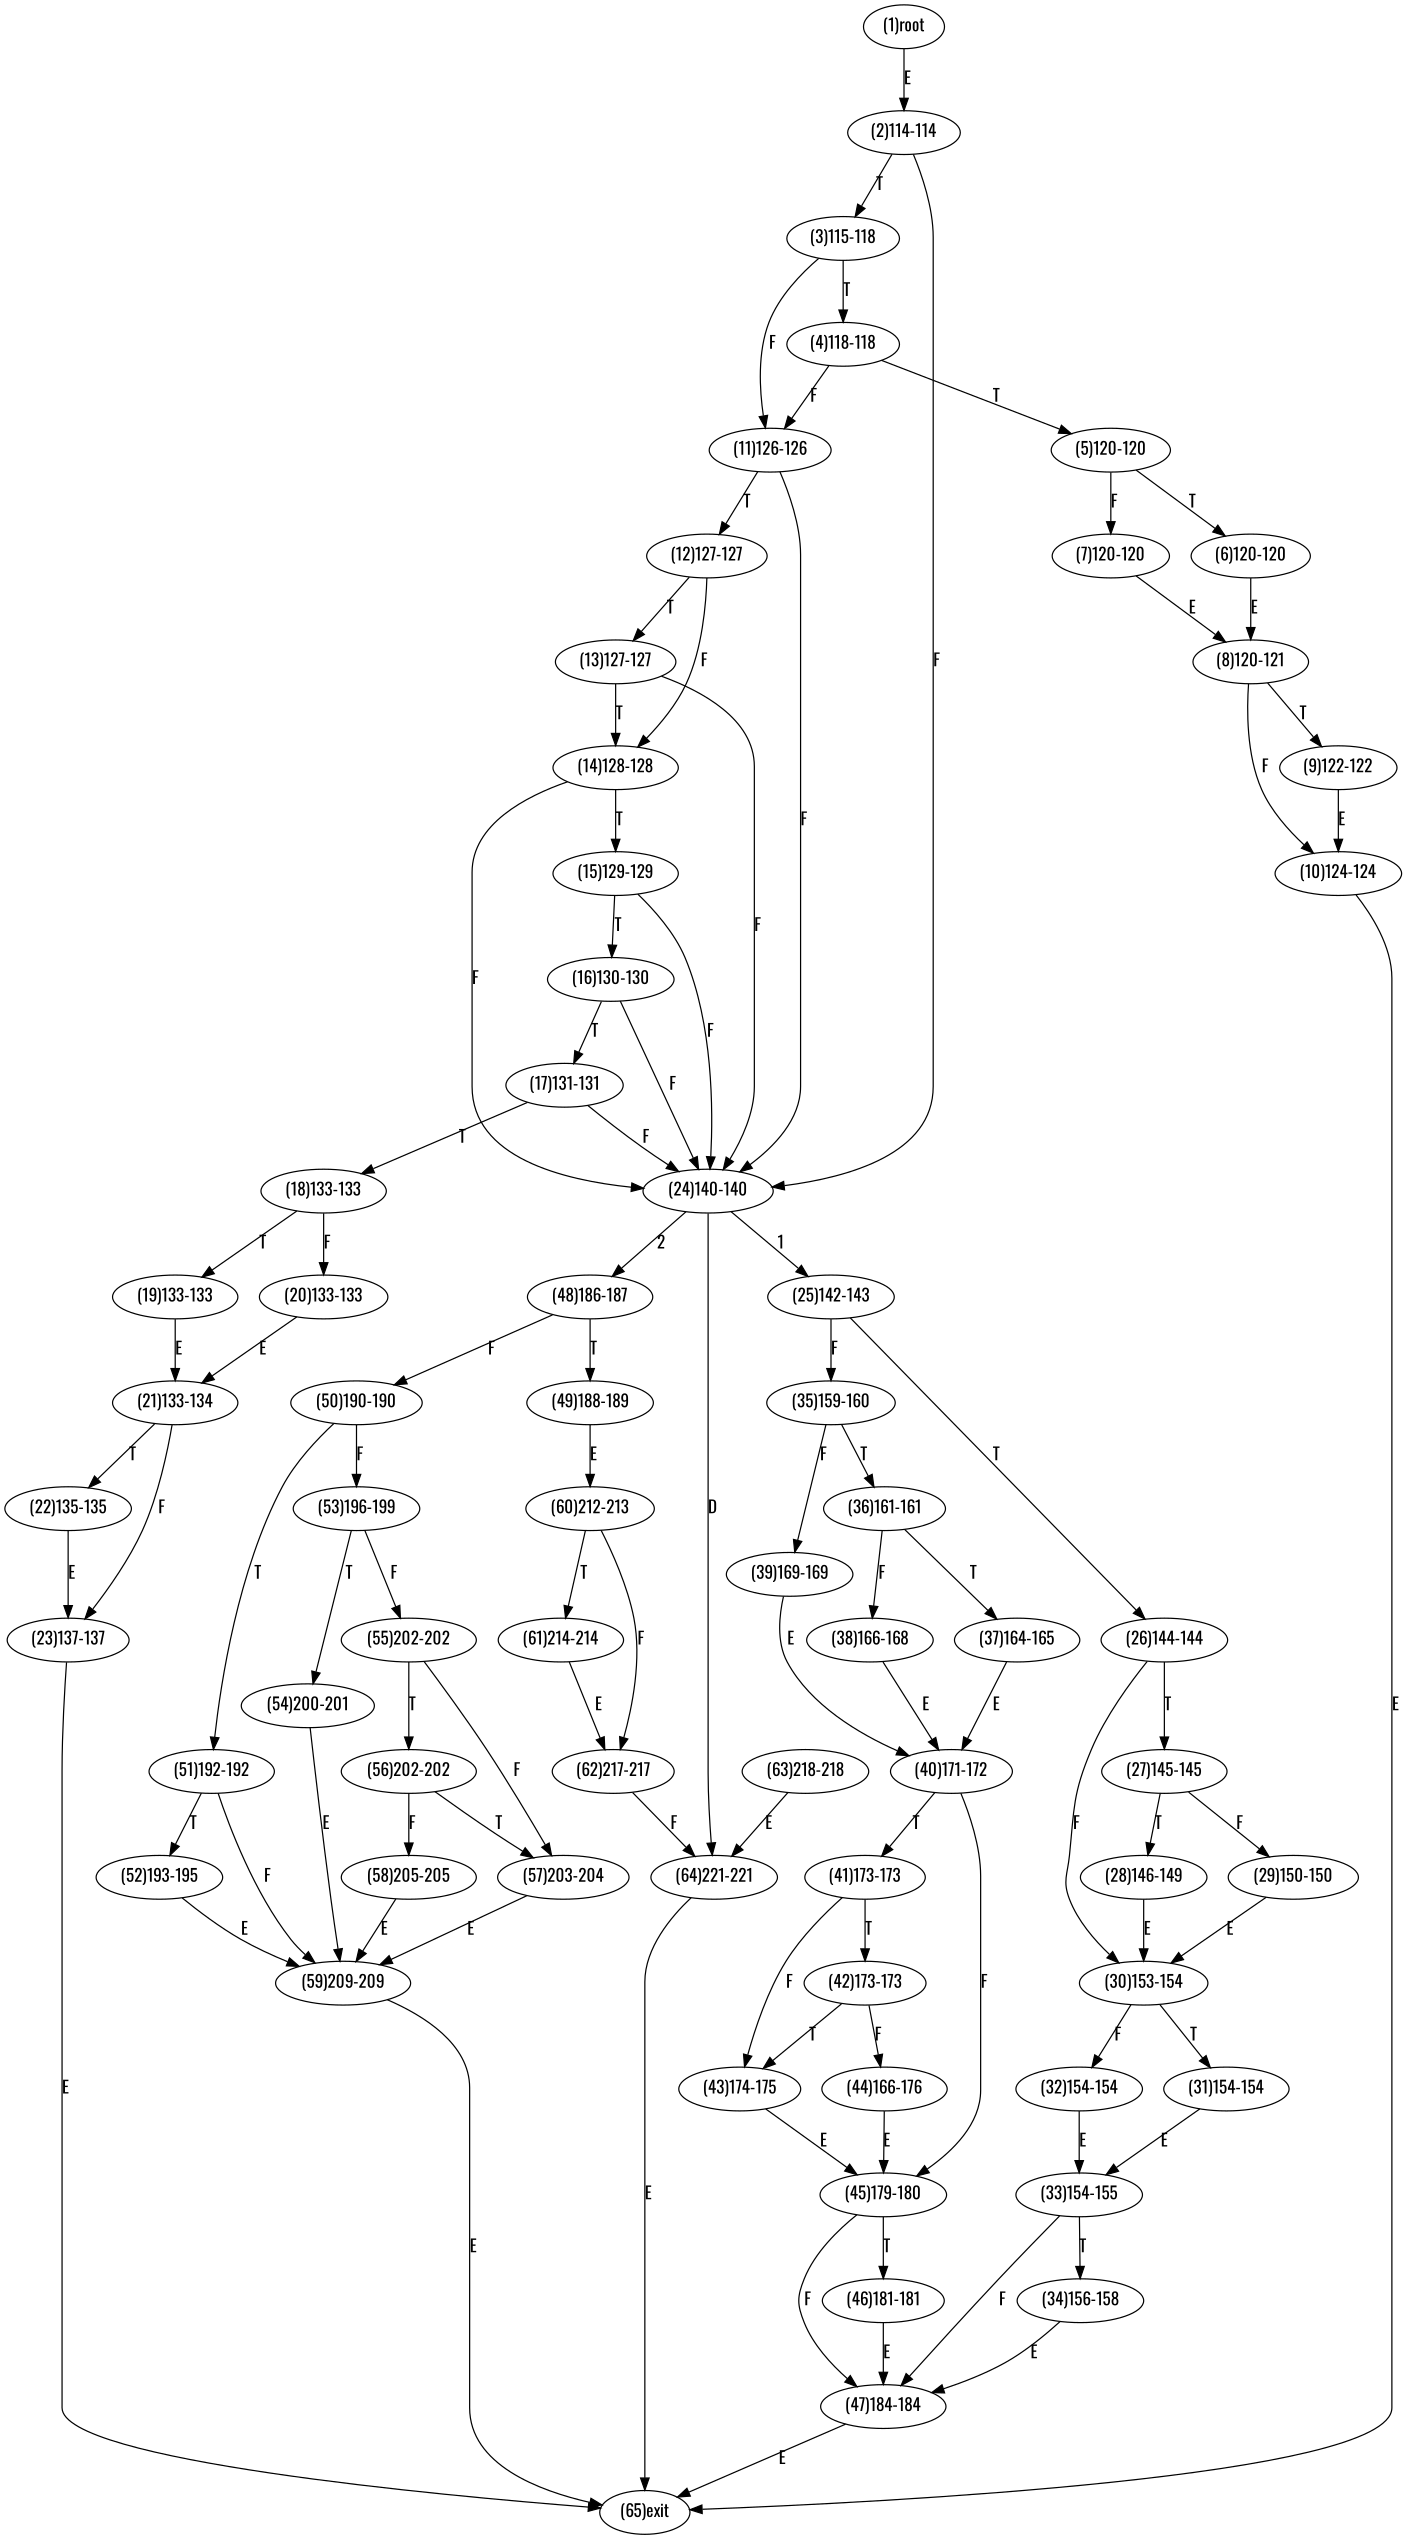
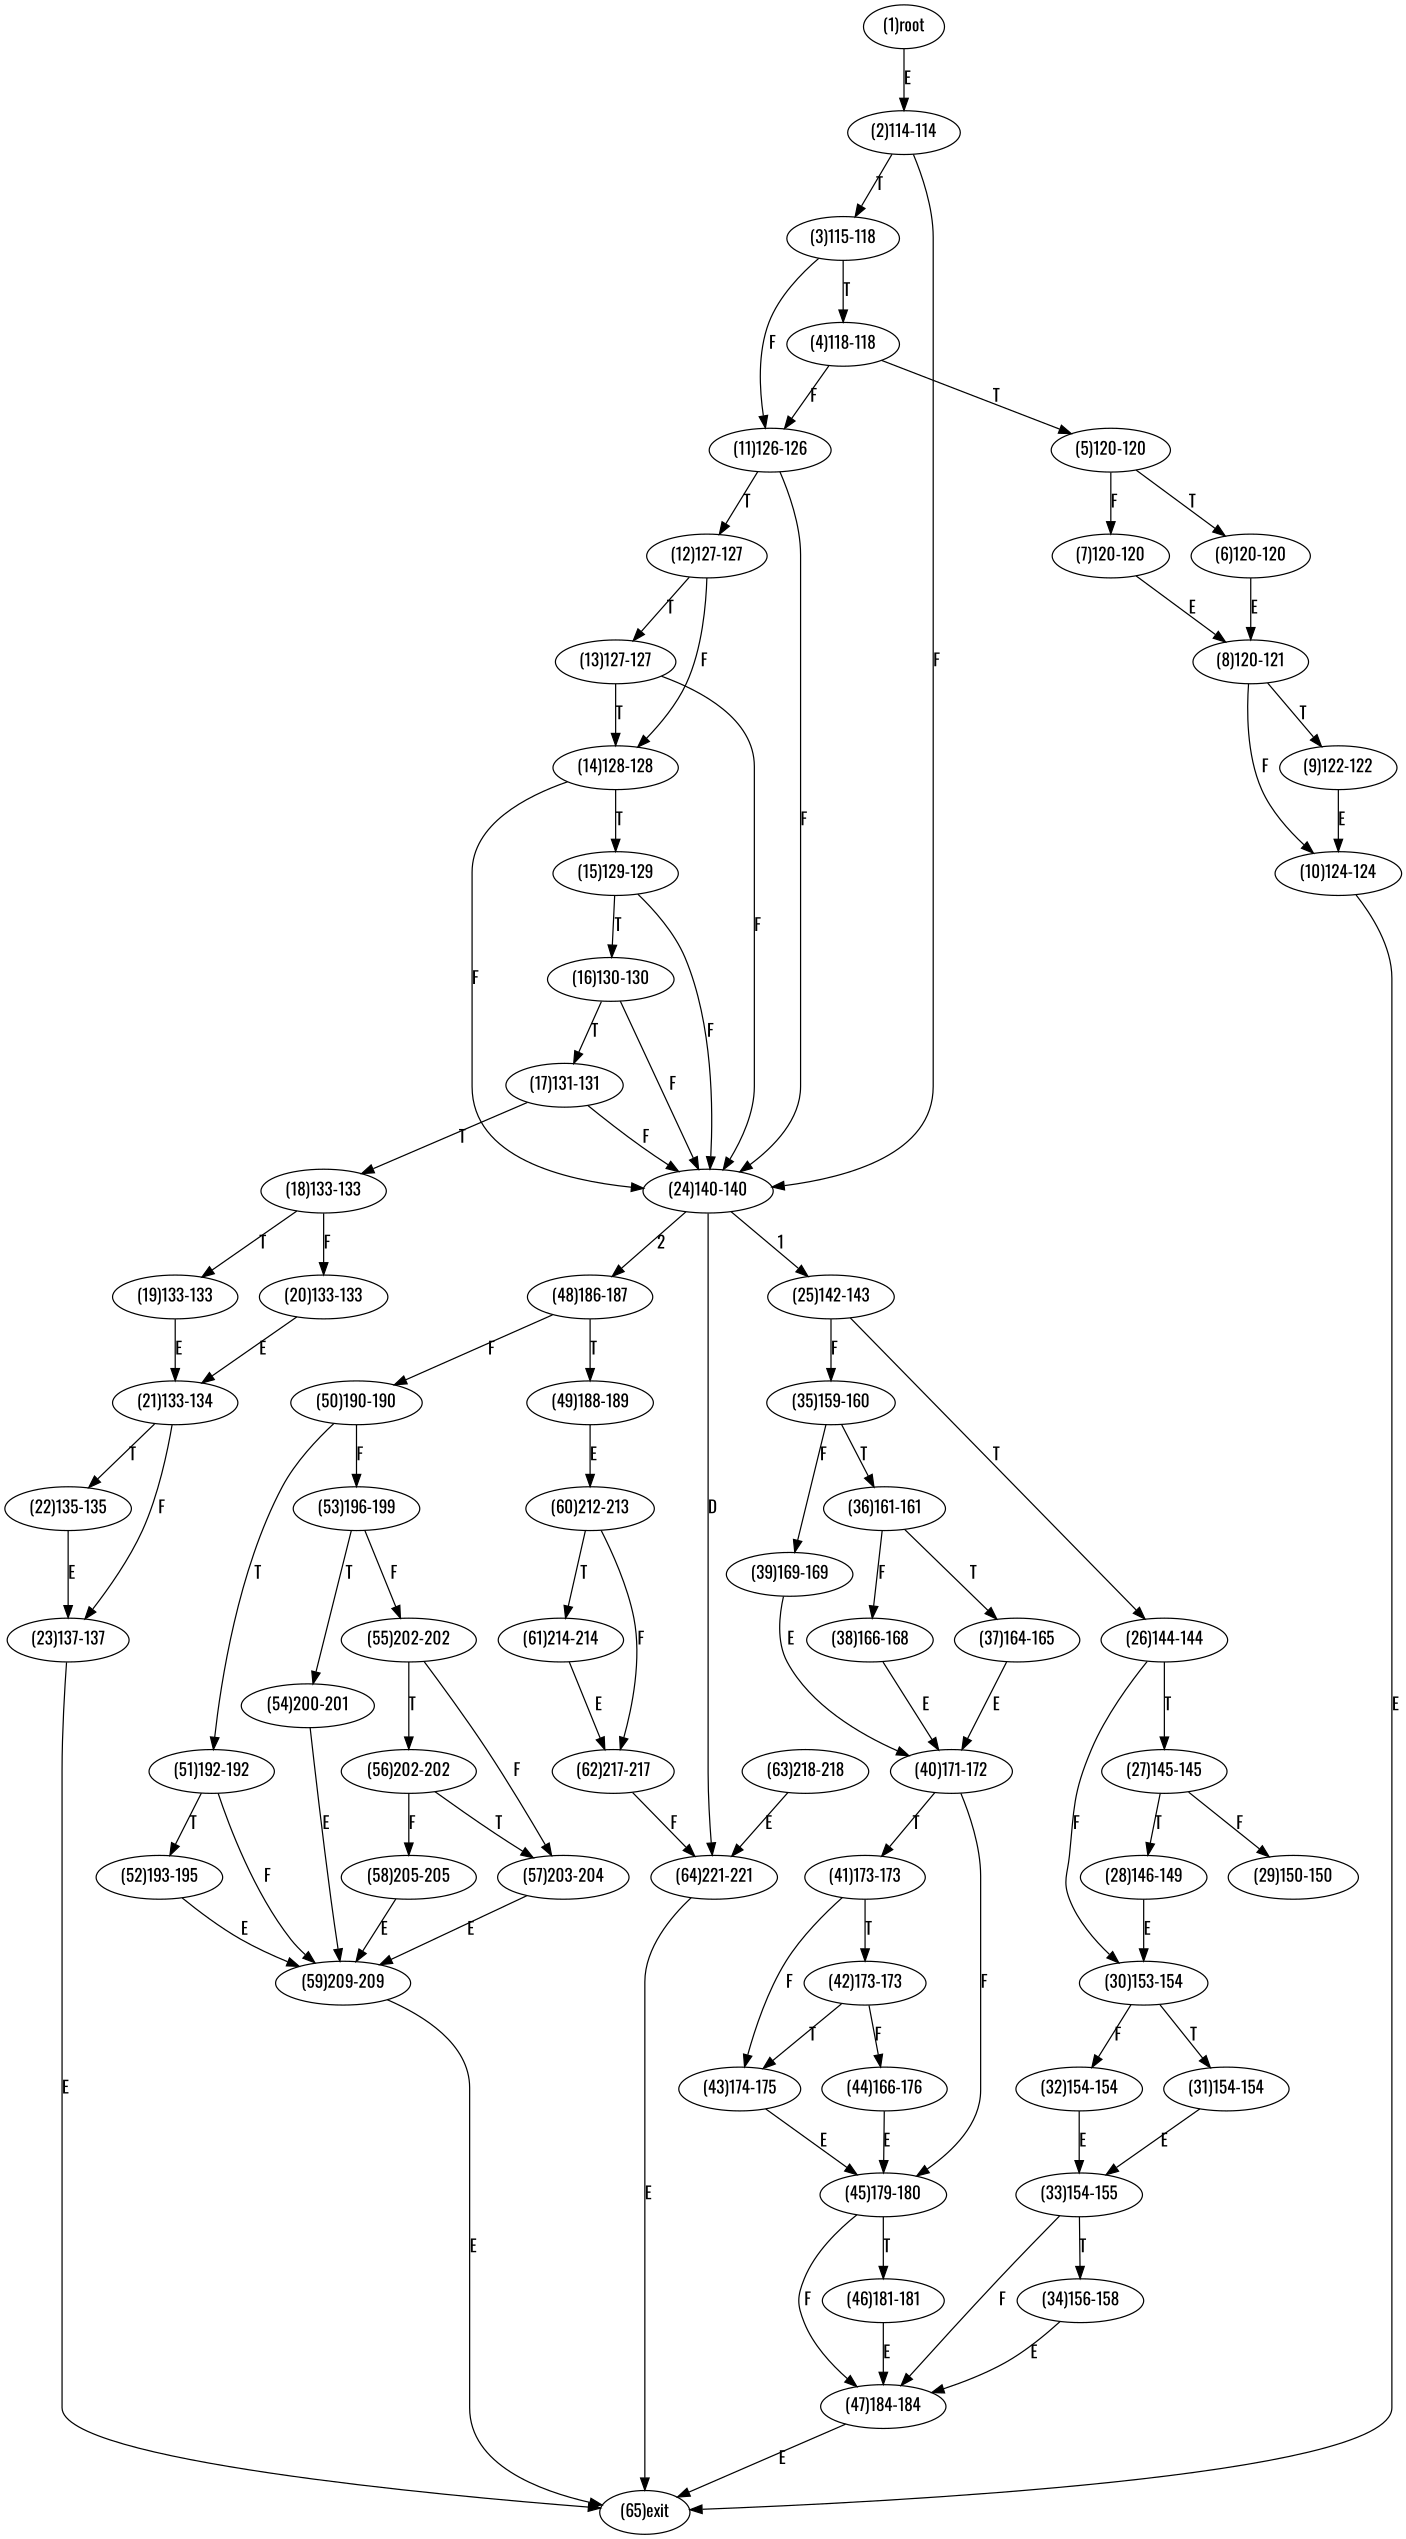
edge "(29)150-150" -> "(30)153-154": removed, label "E"
